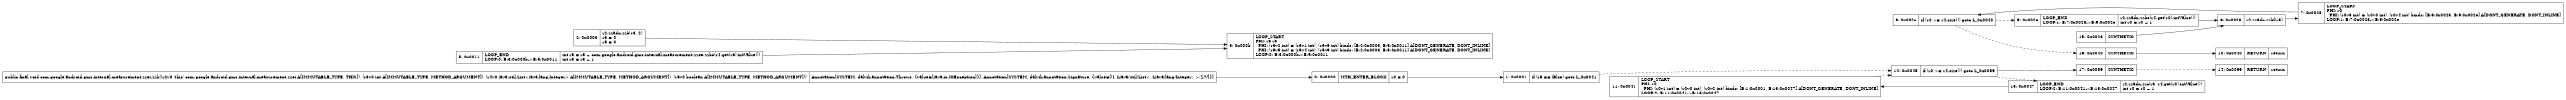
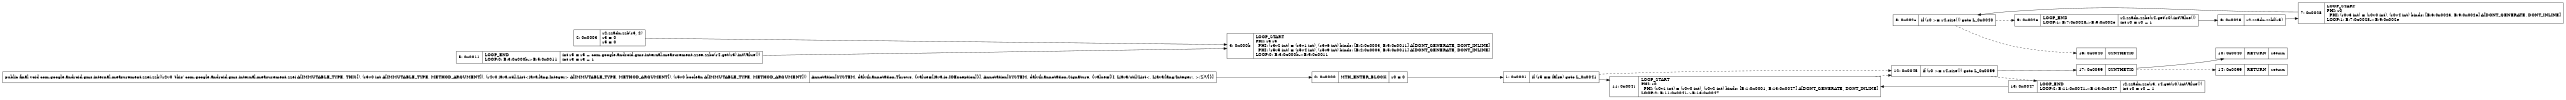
node "15: 0x0023": removed
edge "16: 0x0040" -> "10: 0x0040": now "17: 0x0059" -> "10: 0x0040"
edge "1: 0x0001" -> "11: 0x0041": added
